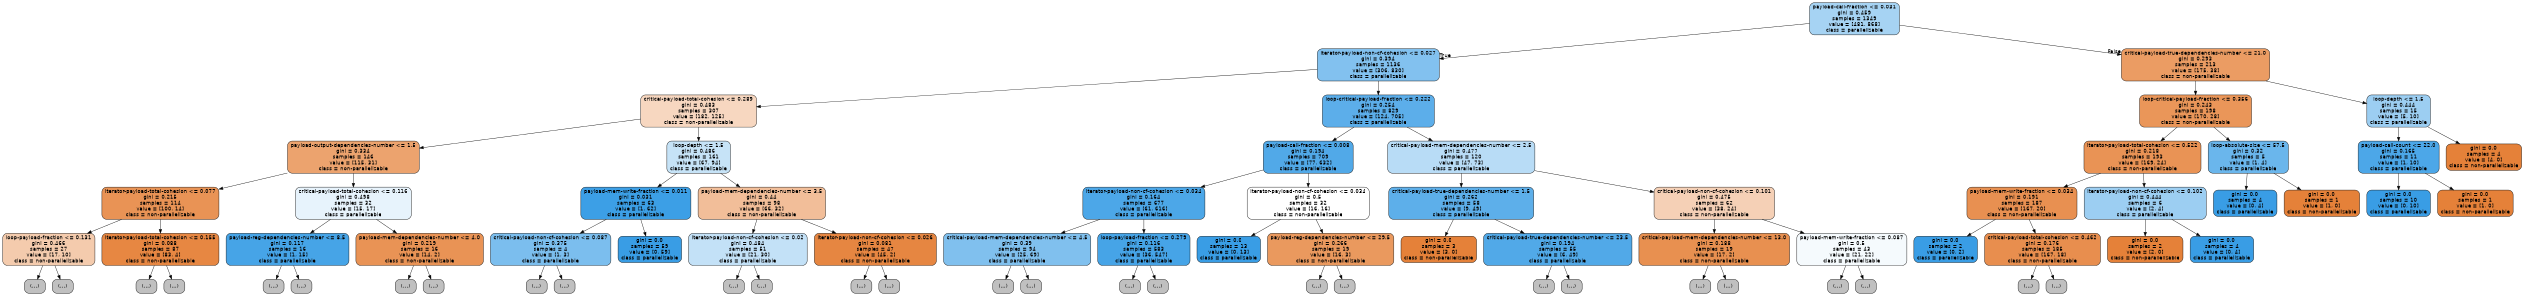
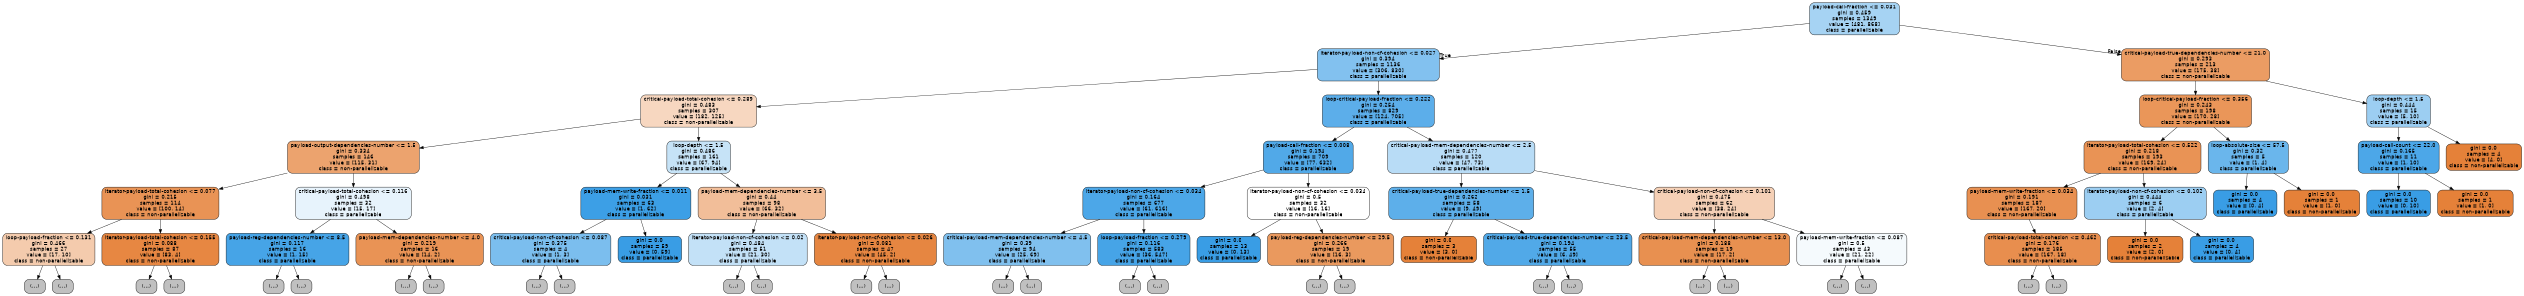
node "gini = 0.0 samples = 2 value = [0, 2] class = parallelizable": removed
